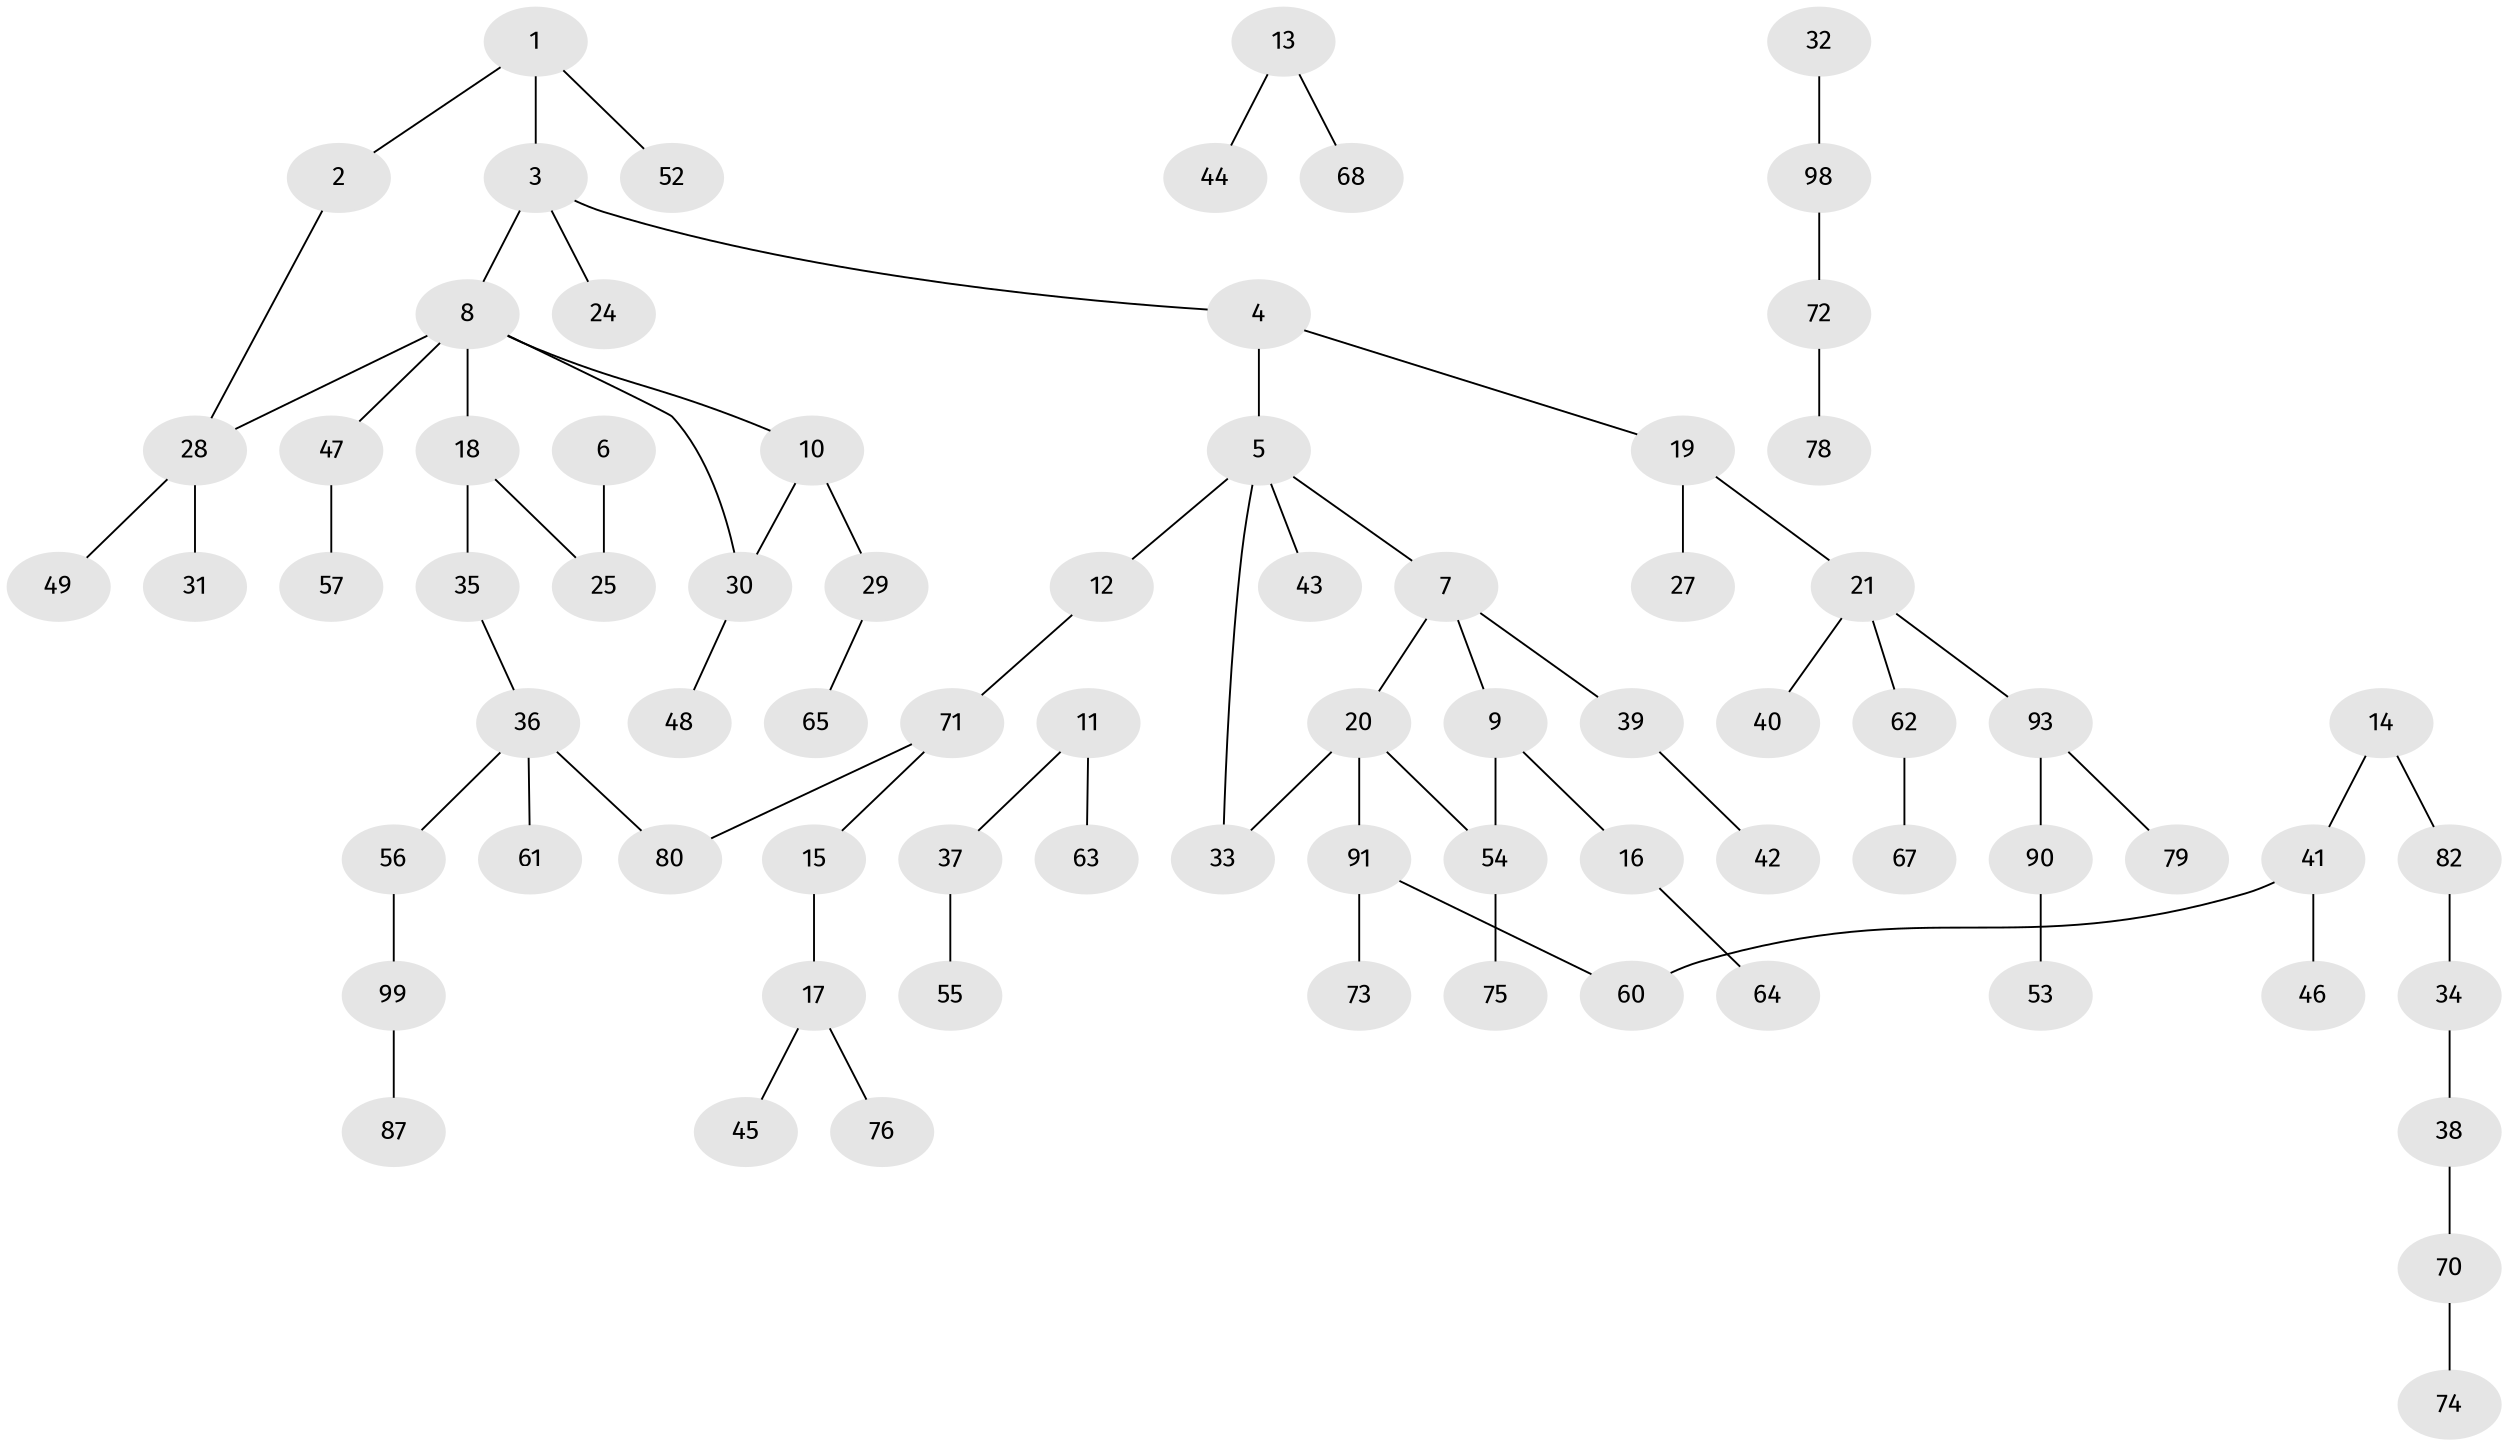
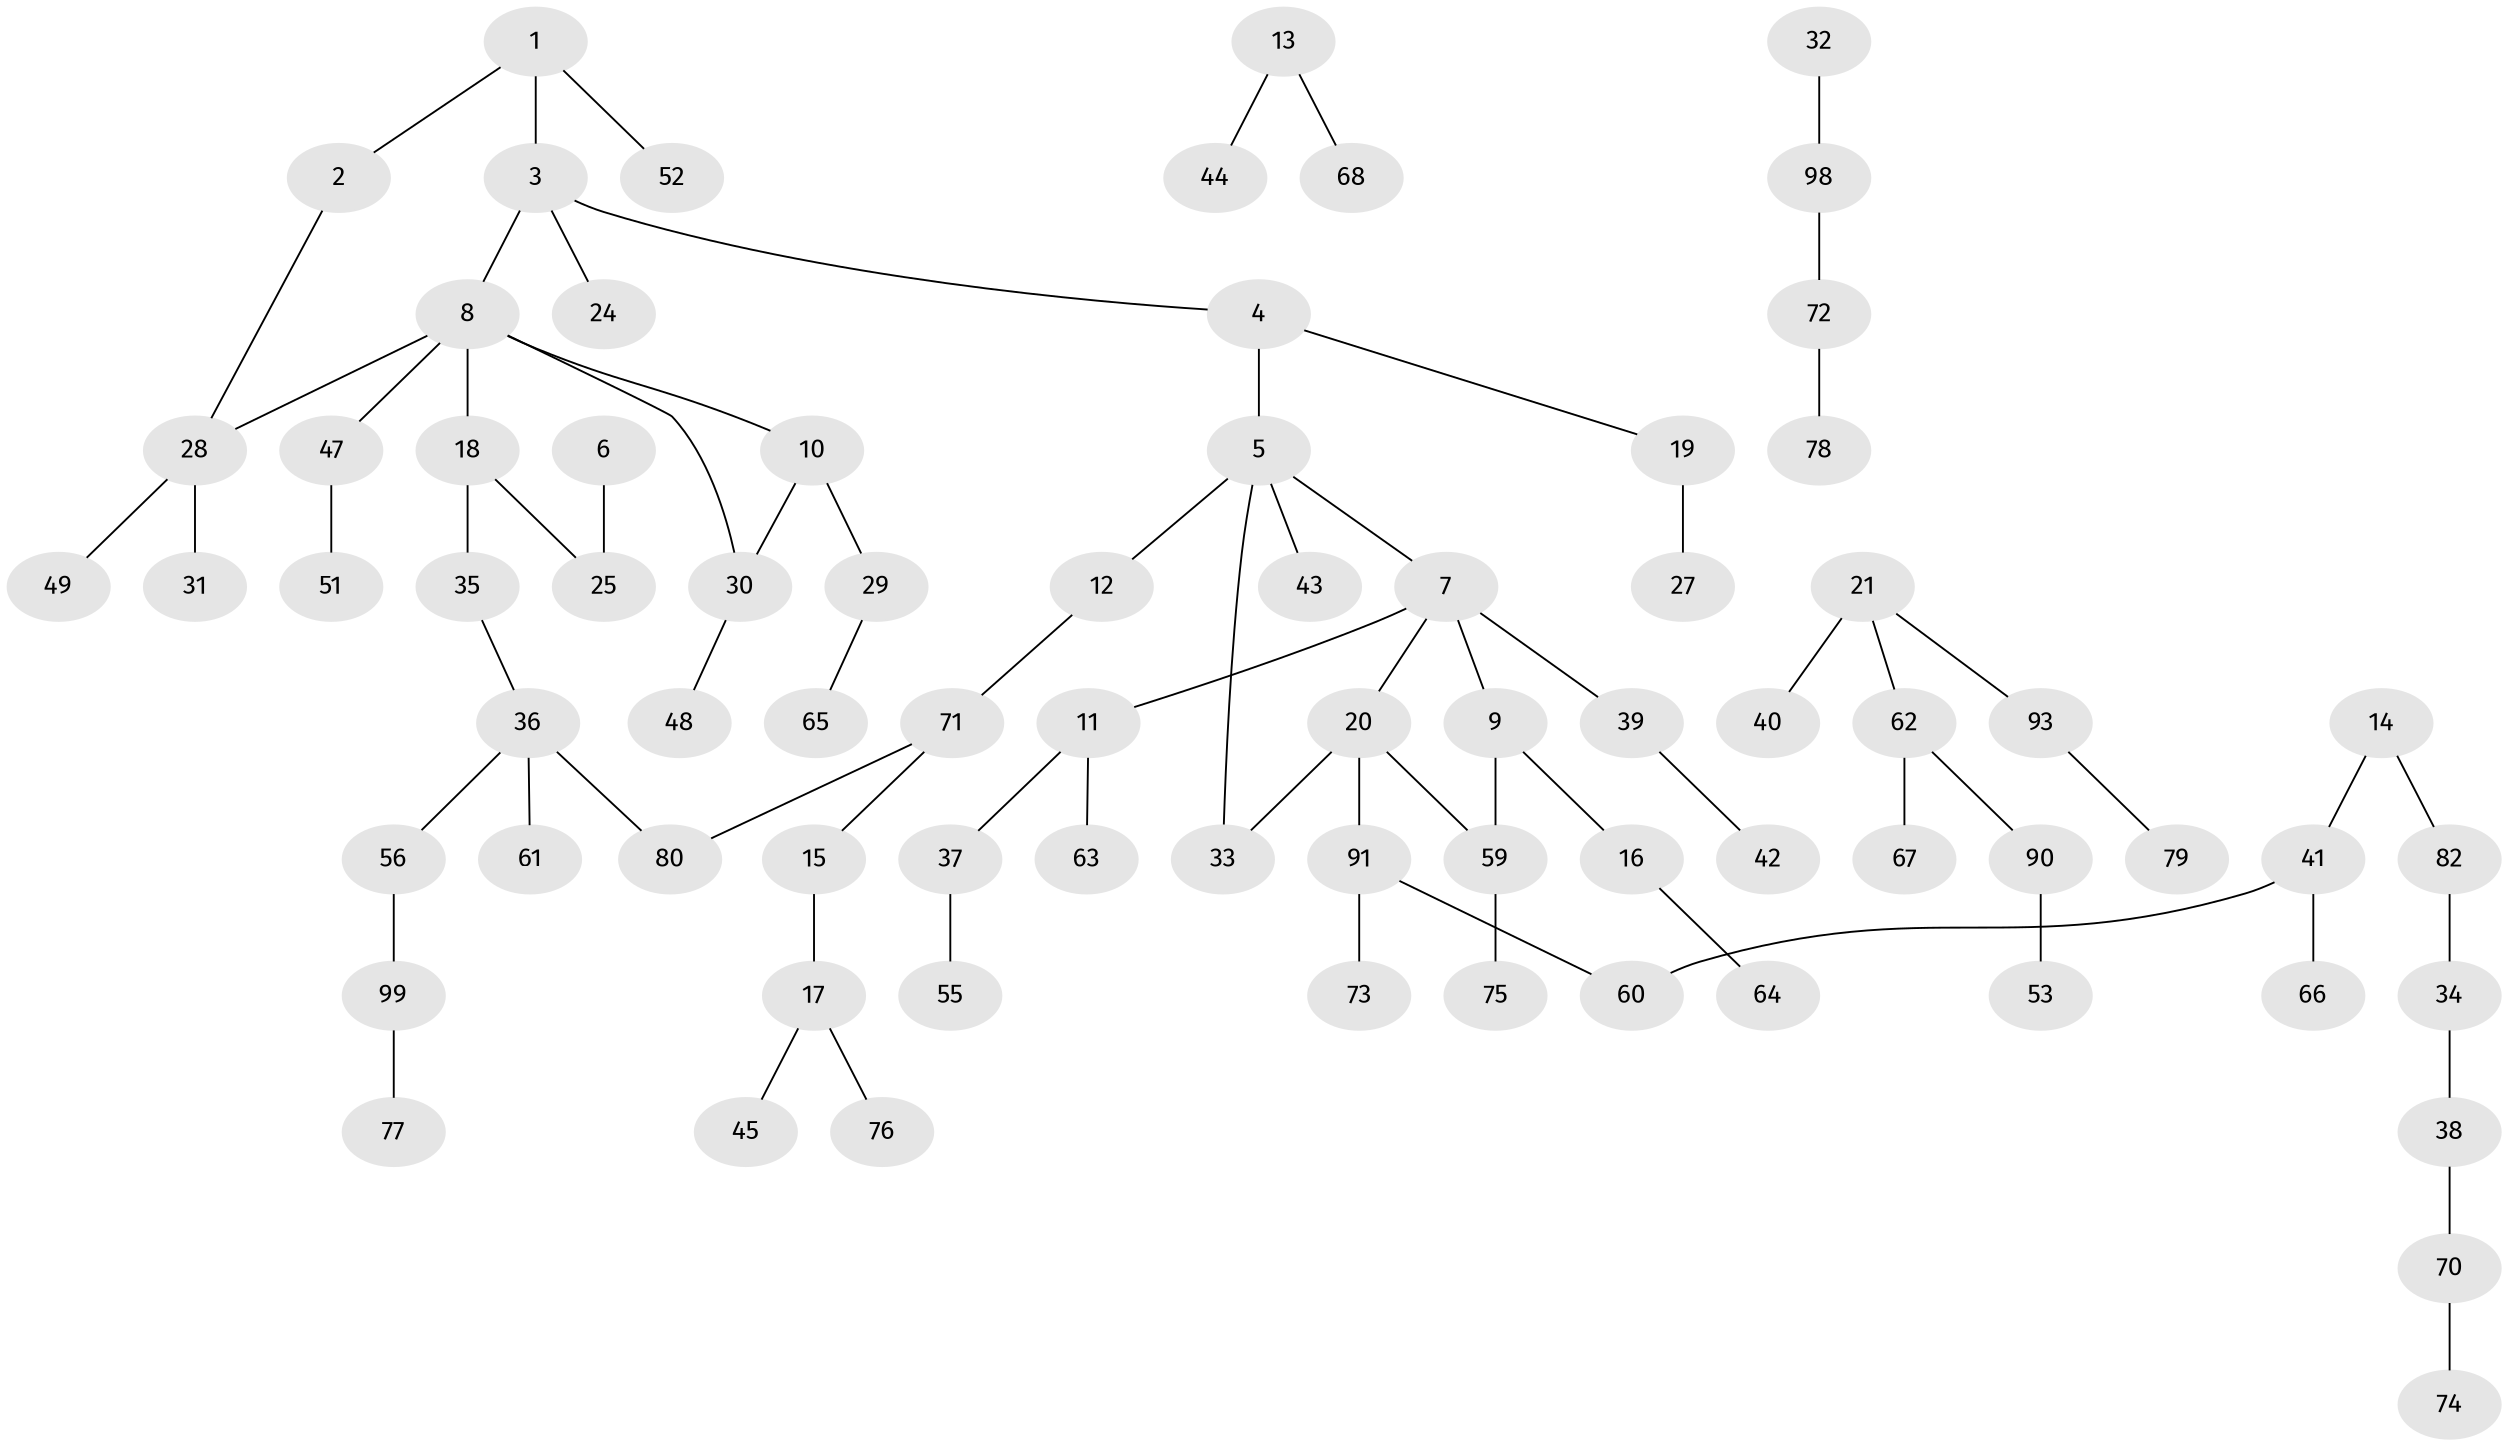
edge "19" -- "21": removed
node "57": label "57" -> "51"
edge "7" -- "11": added
edge "93" -- "90": now "62" -- "90"
node "54": label "54" -> "59"
node "46": label "46" -> "66"
node "87": label "87" -> "77"
